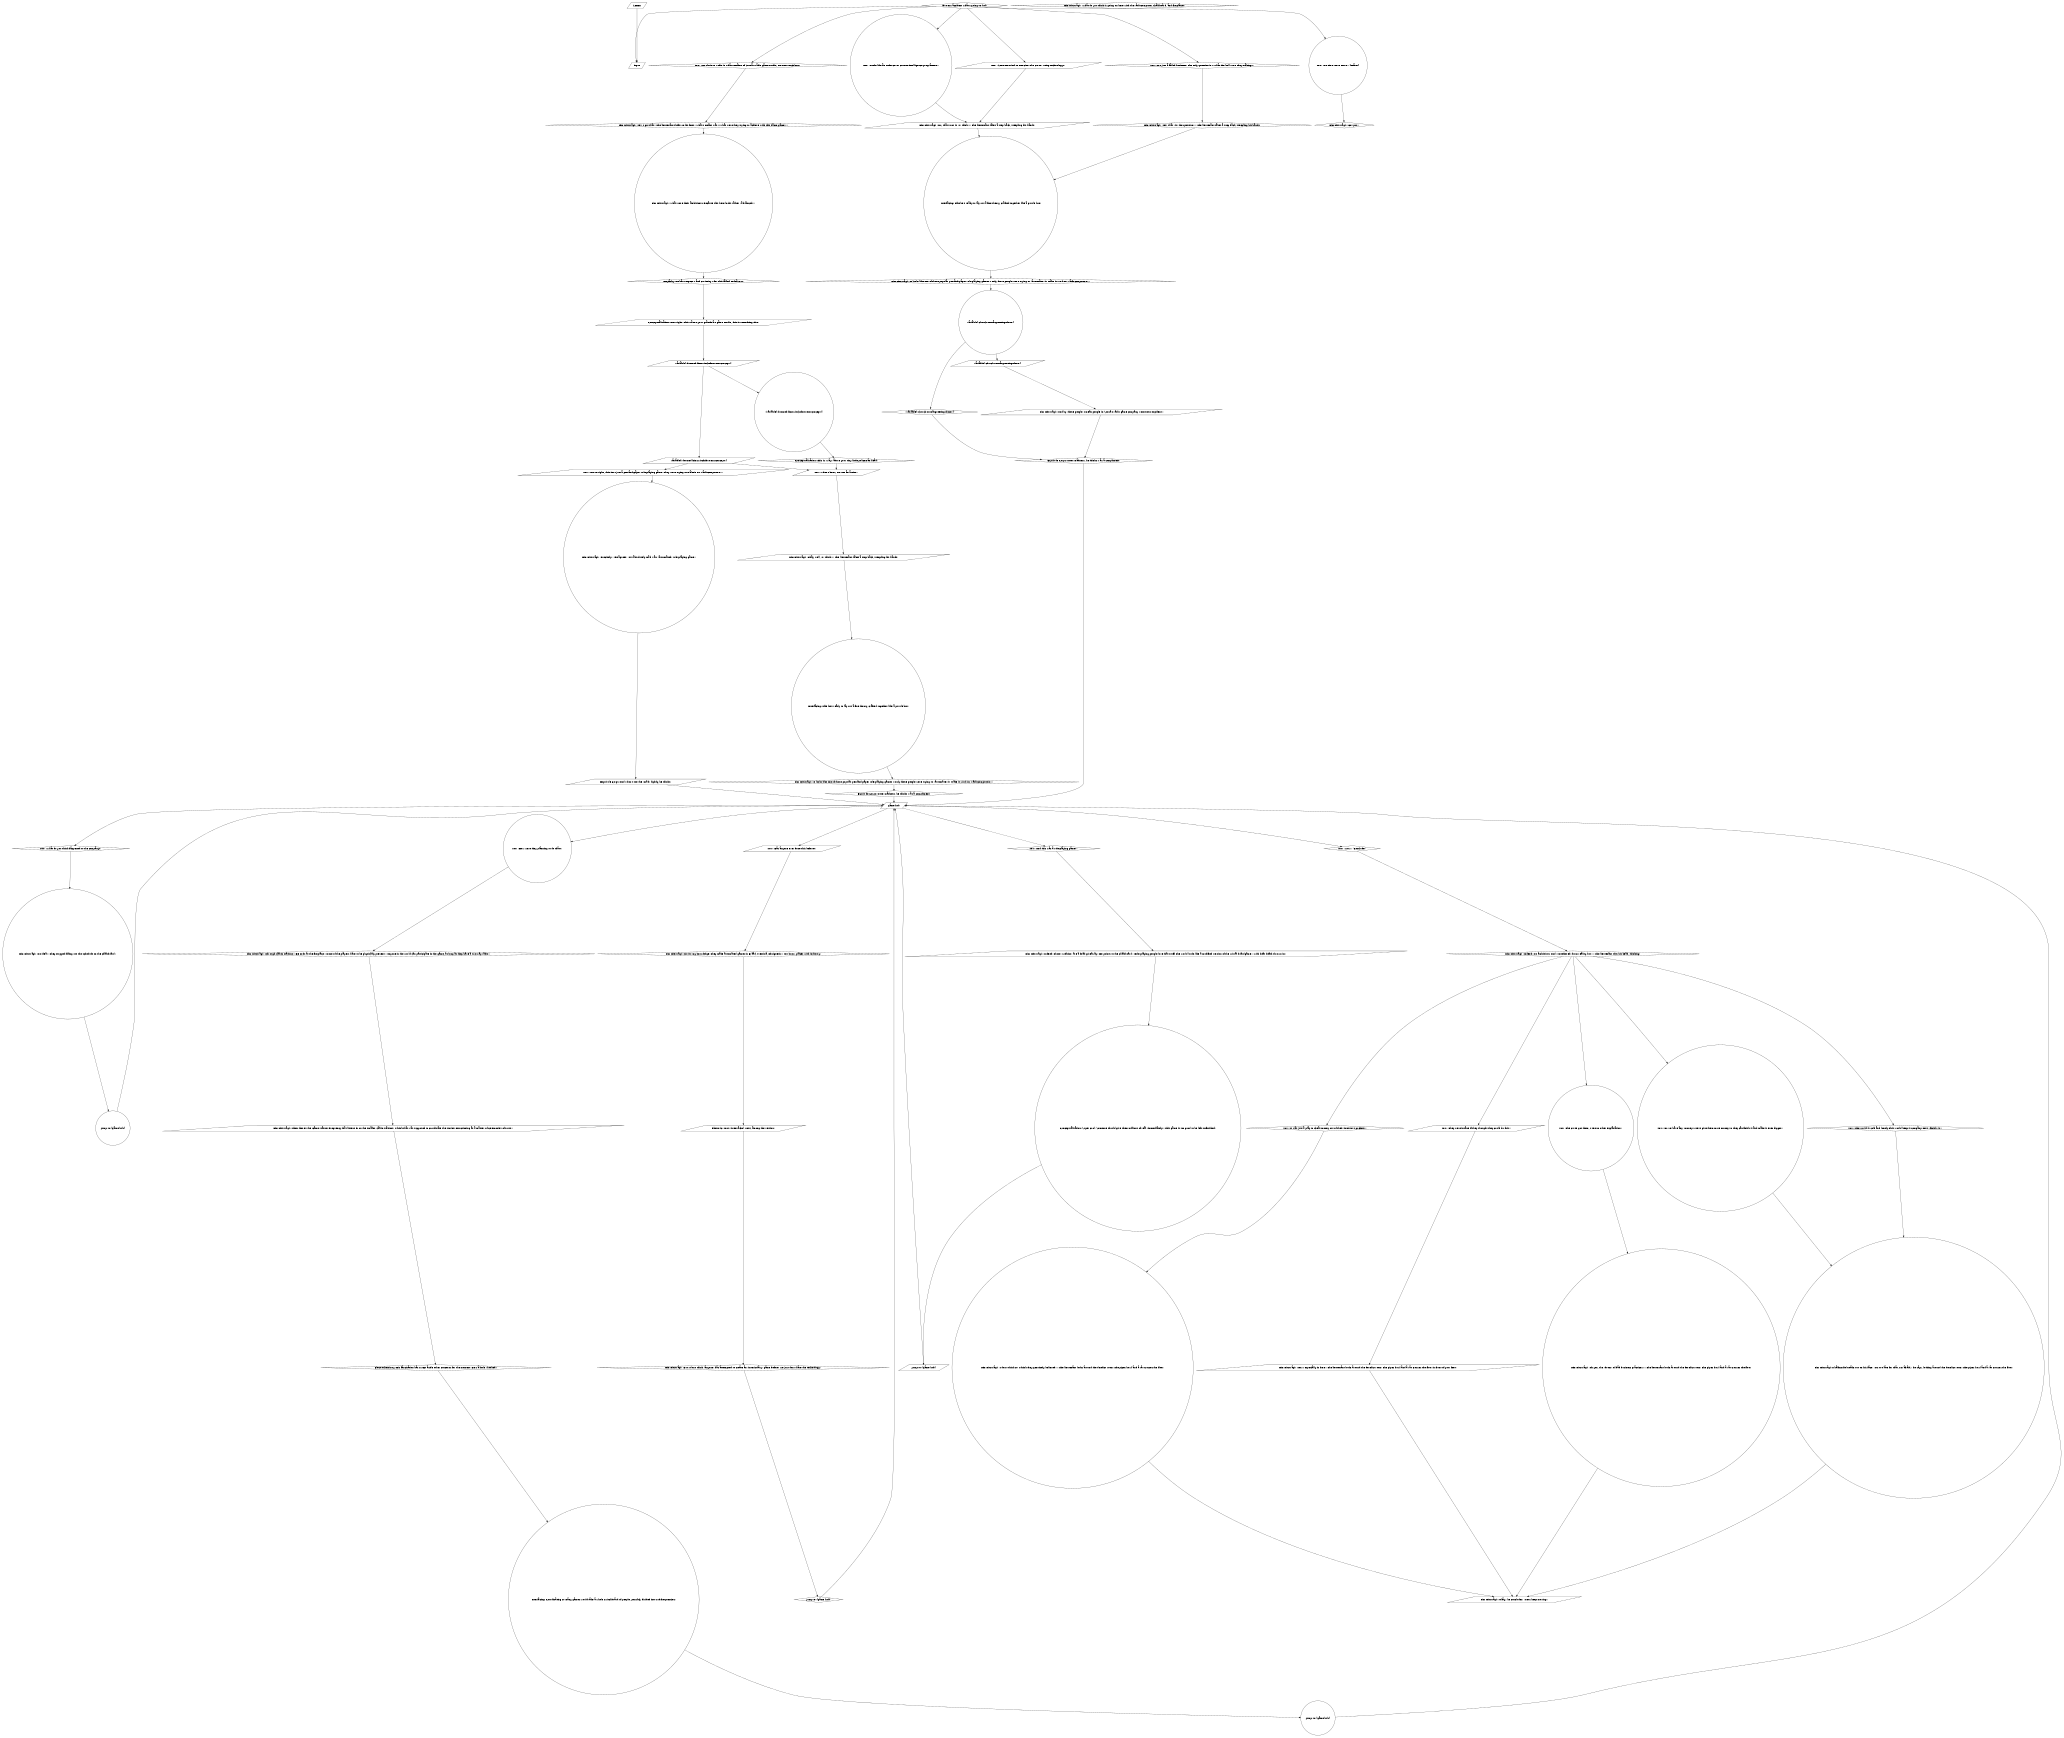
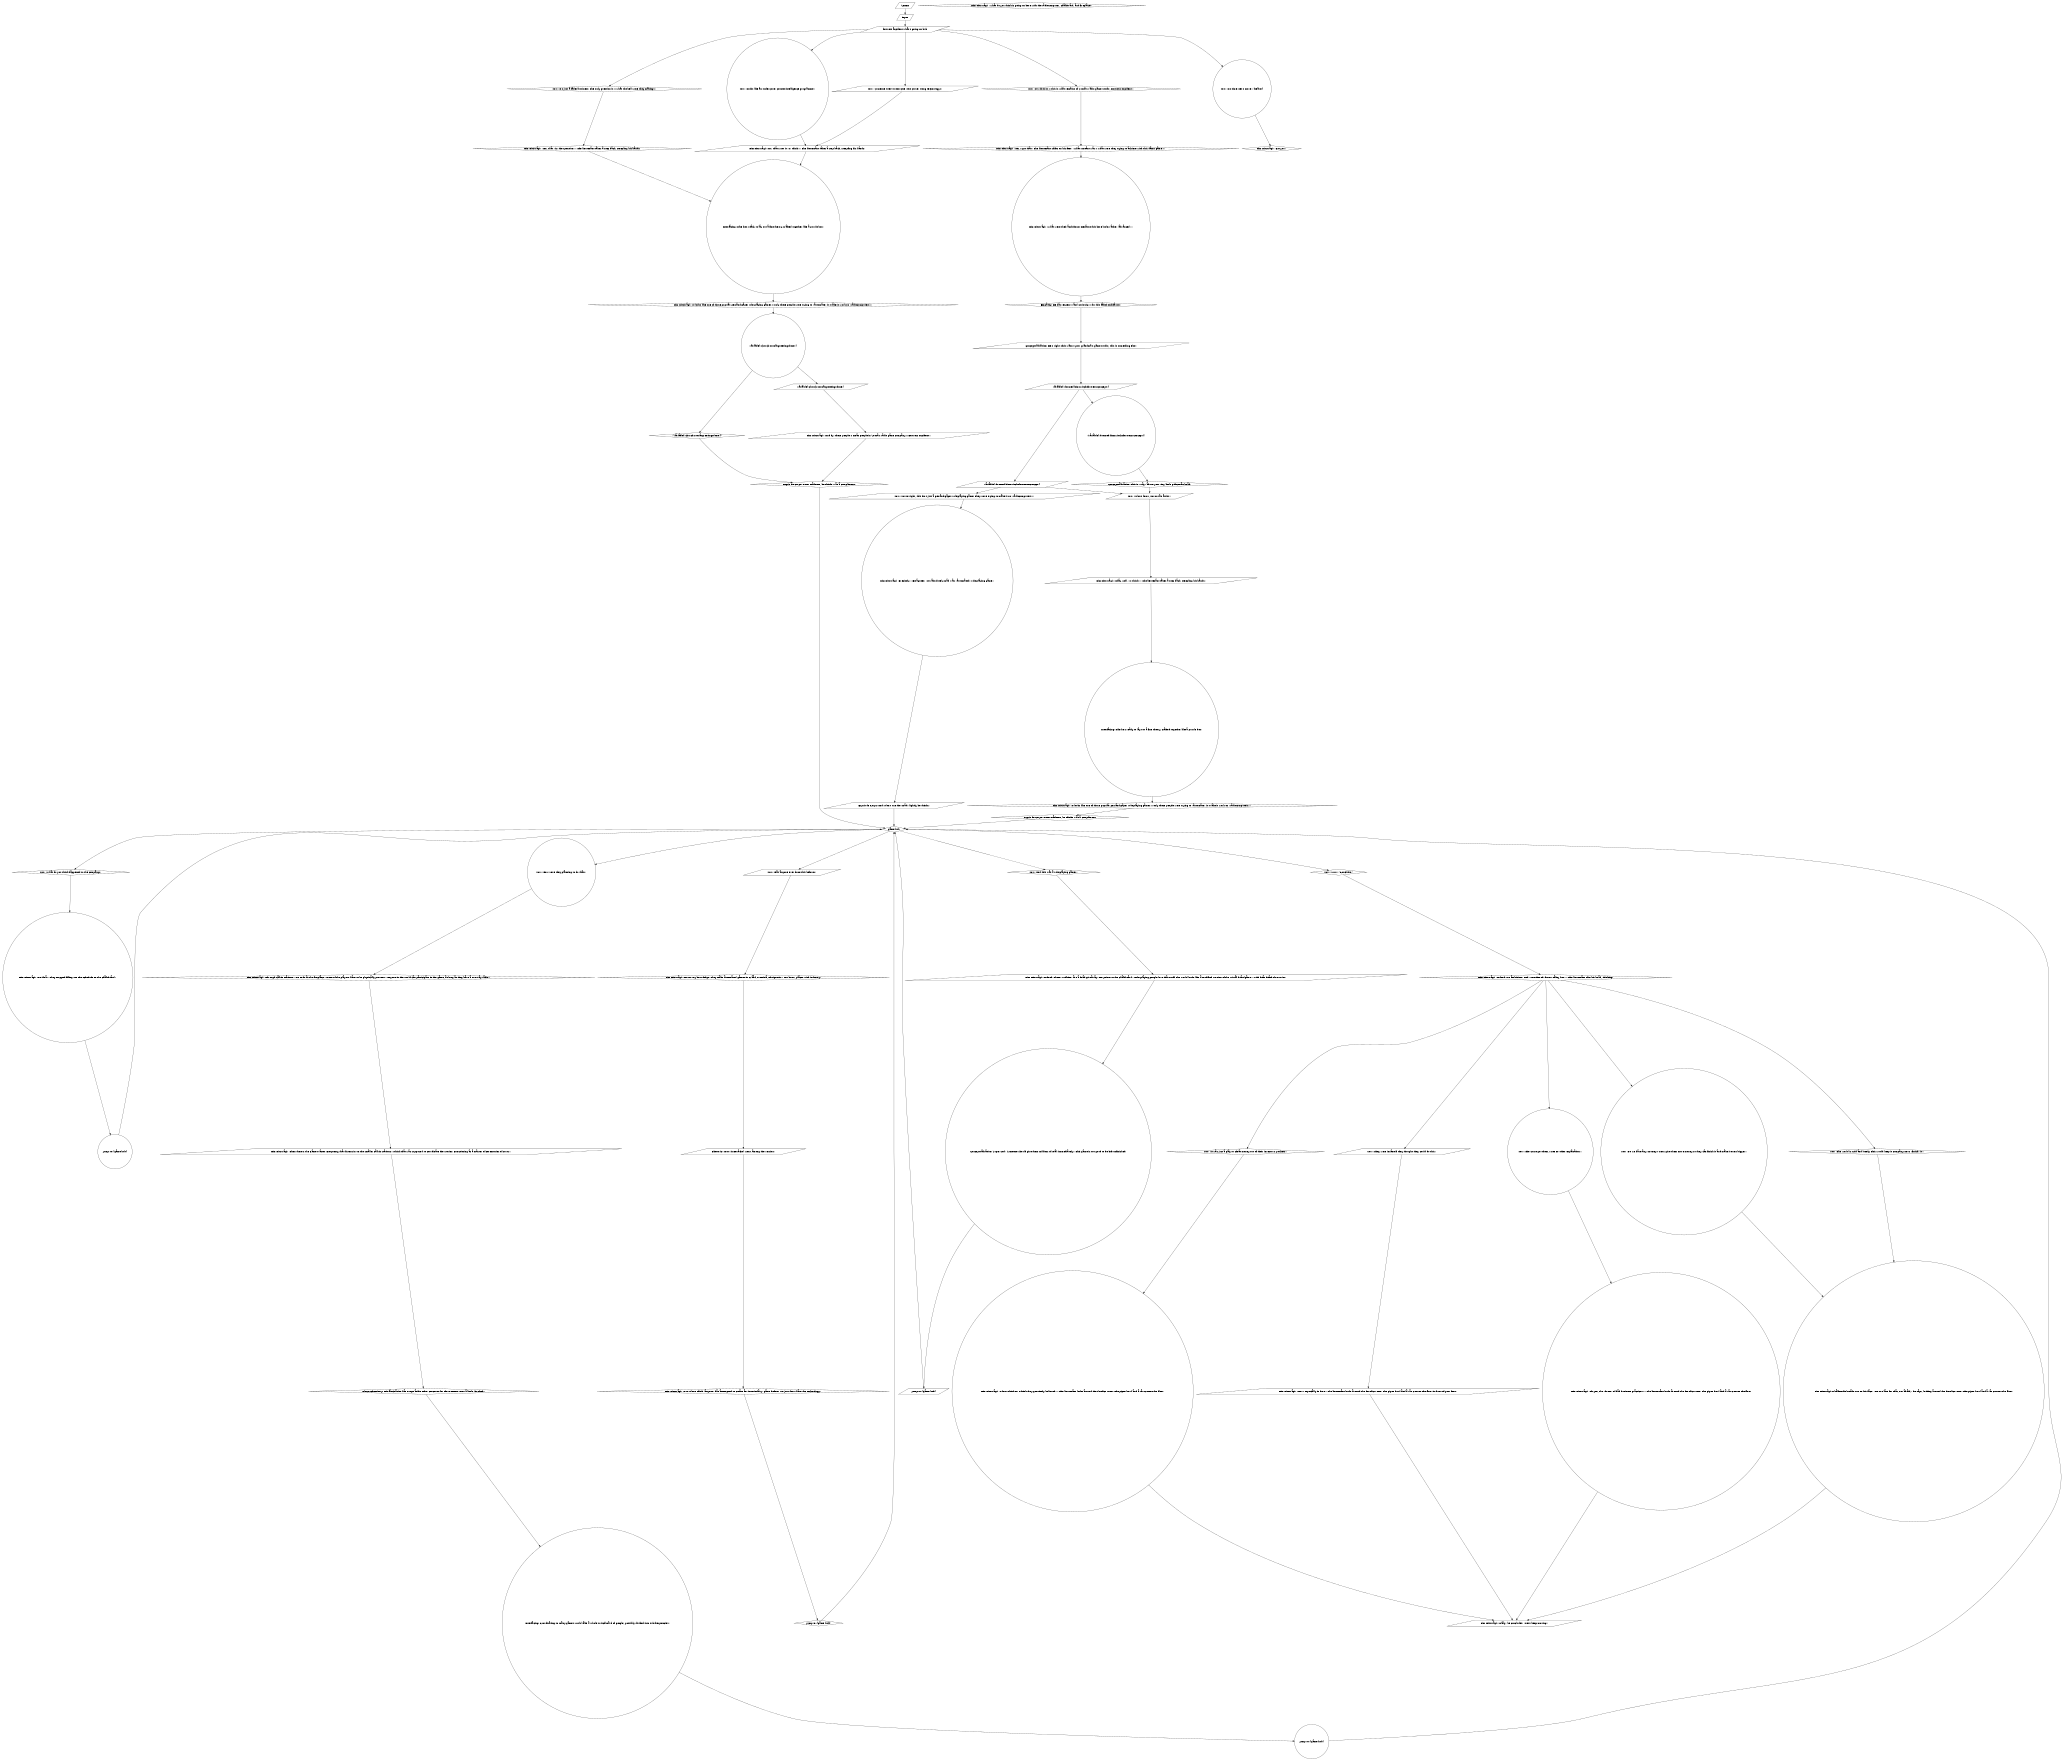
node "fortress accident what's going on hub": shape diamond -> parallelogram
edge "fortress accident what's going on hub" -> "input": reversed
node "game hub": shape parallelogram -> diamond
